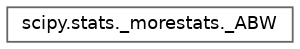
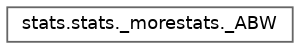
node "scipy.stats._morestats._ABW": label "scipy.stats._morestats._ABW" -> "stats.stats._morestats._ABW"
